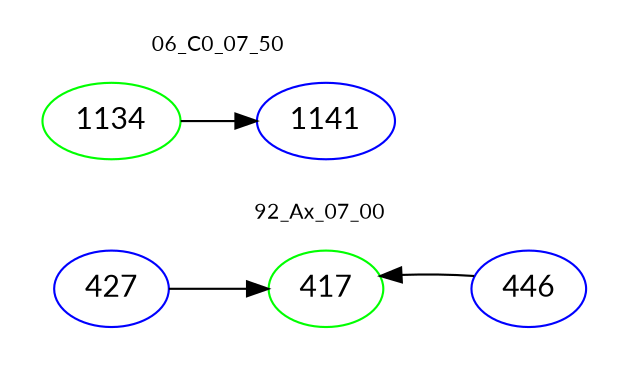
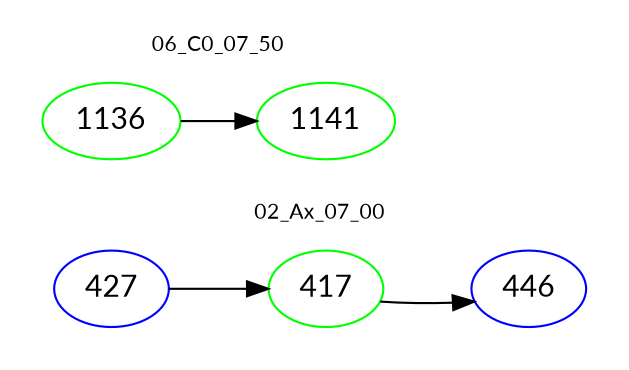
node "1134": label "1134" -> "1136"
node "1141": color blue -> green
cluster "92_Ax_07_00": label "92_Ax_07_00" -> "02_Ax_07_00"
edge "446" -> "417": reversed
